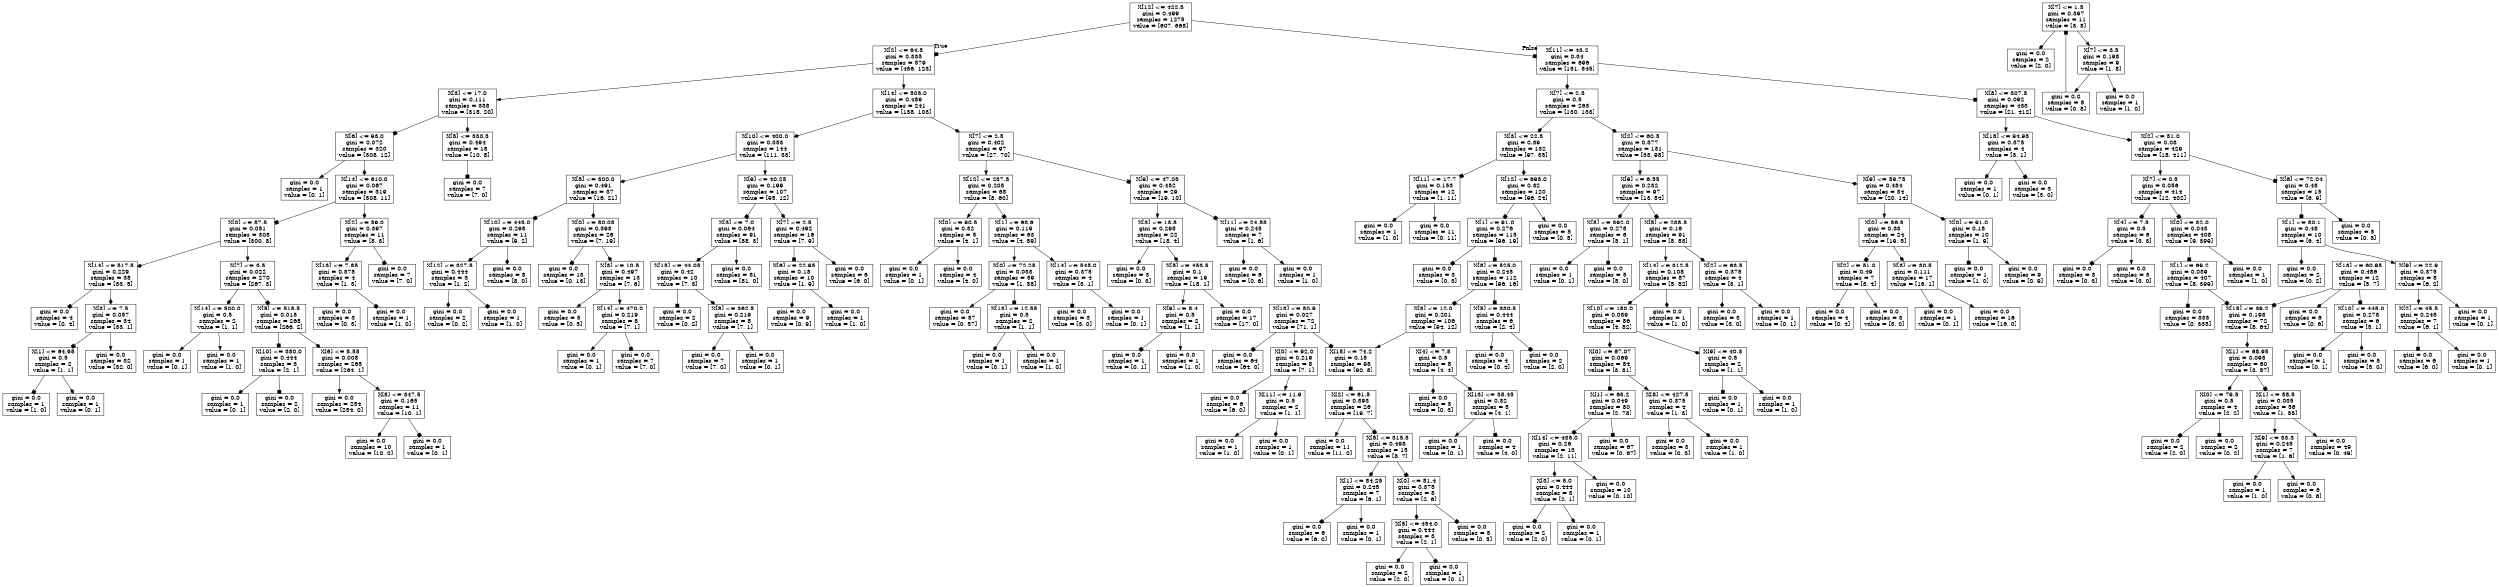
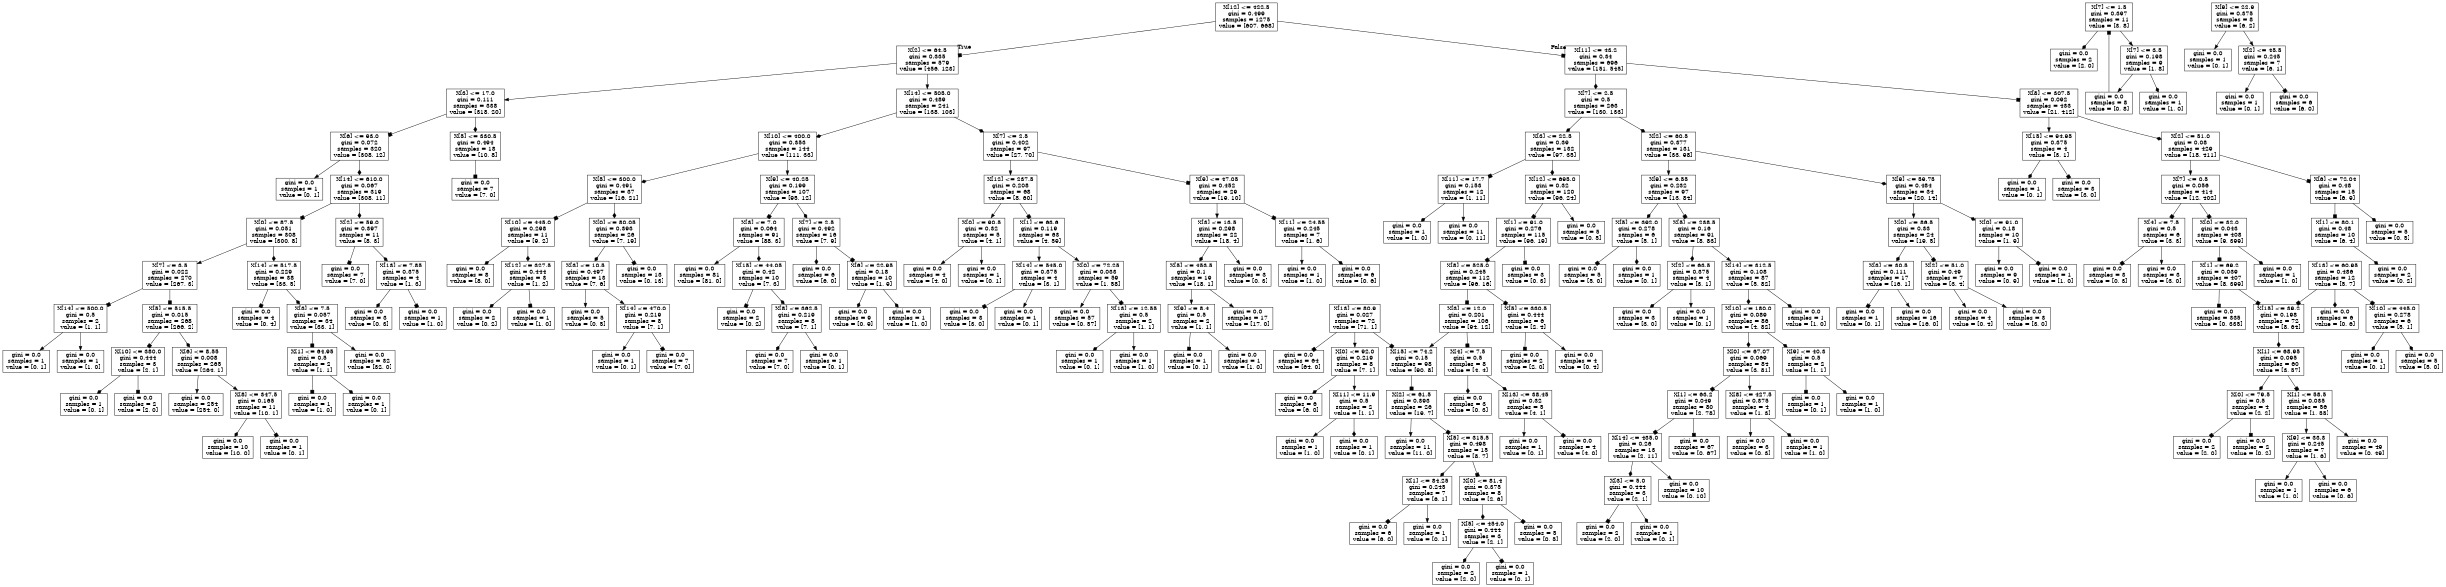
edge "X[1] <= 80.1 gini = 0.48 samples = 10 value = [6, 4]" -> "X[9] <= 22.9 gini = 0.375 samples = 8 value = [6, 2]": removed
edge "X[7] <= 3.5 gini = 0.022 samples = 270 value = [267, 3]" -> "X[14] <= 500.0 gini = 0.5 samples = 2 value = [1, 1]": arrowhead diamond -> box
